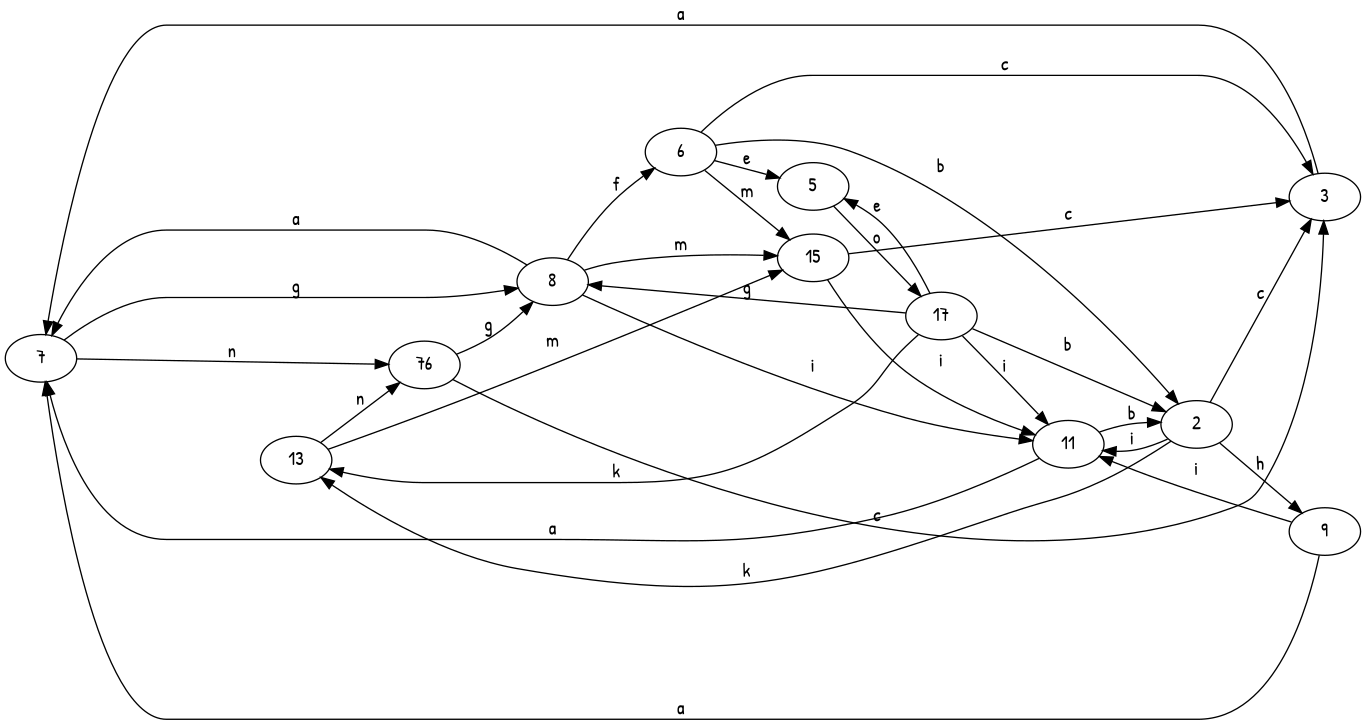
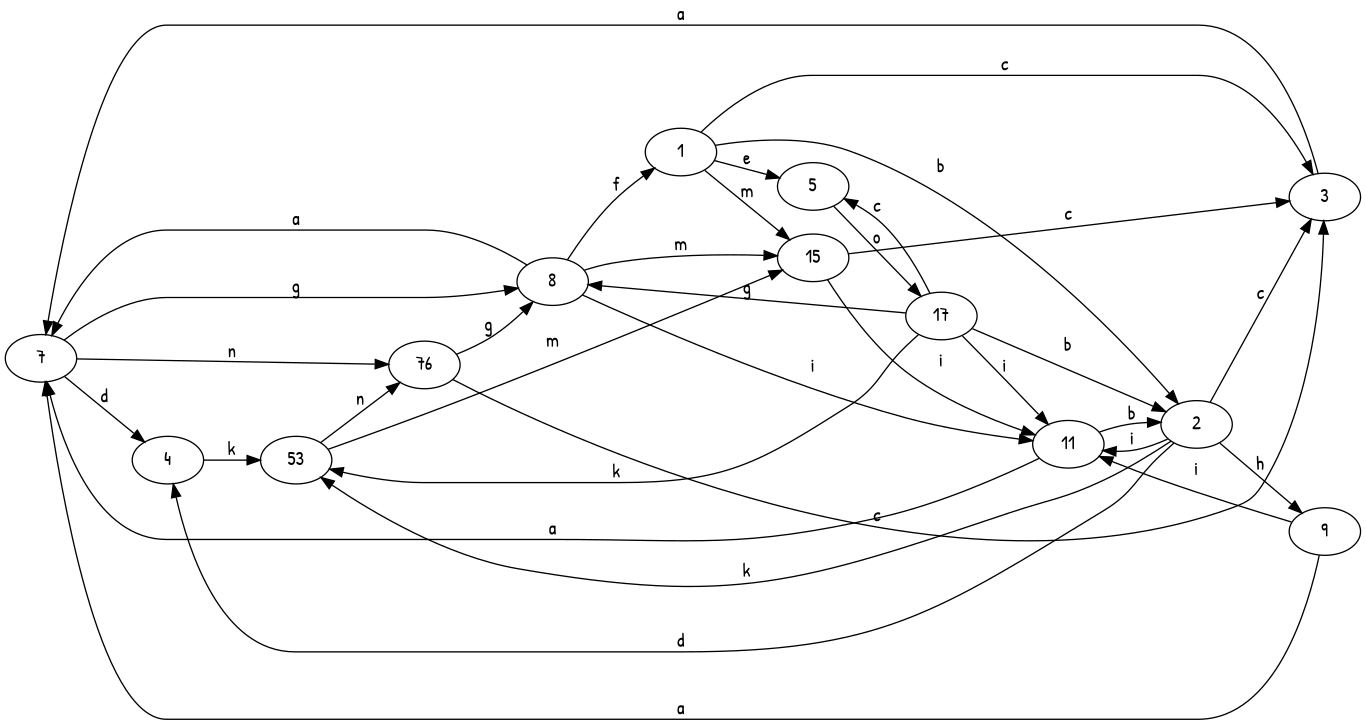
node "6": label "6" -> "1"
edge "17" -> "5": label "e" -> "c"
node "4": added
node "13": label "13" -> "53"
